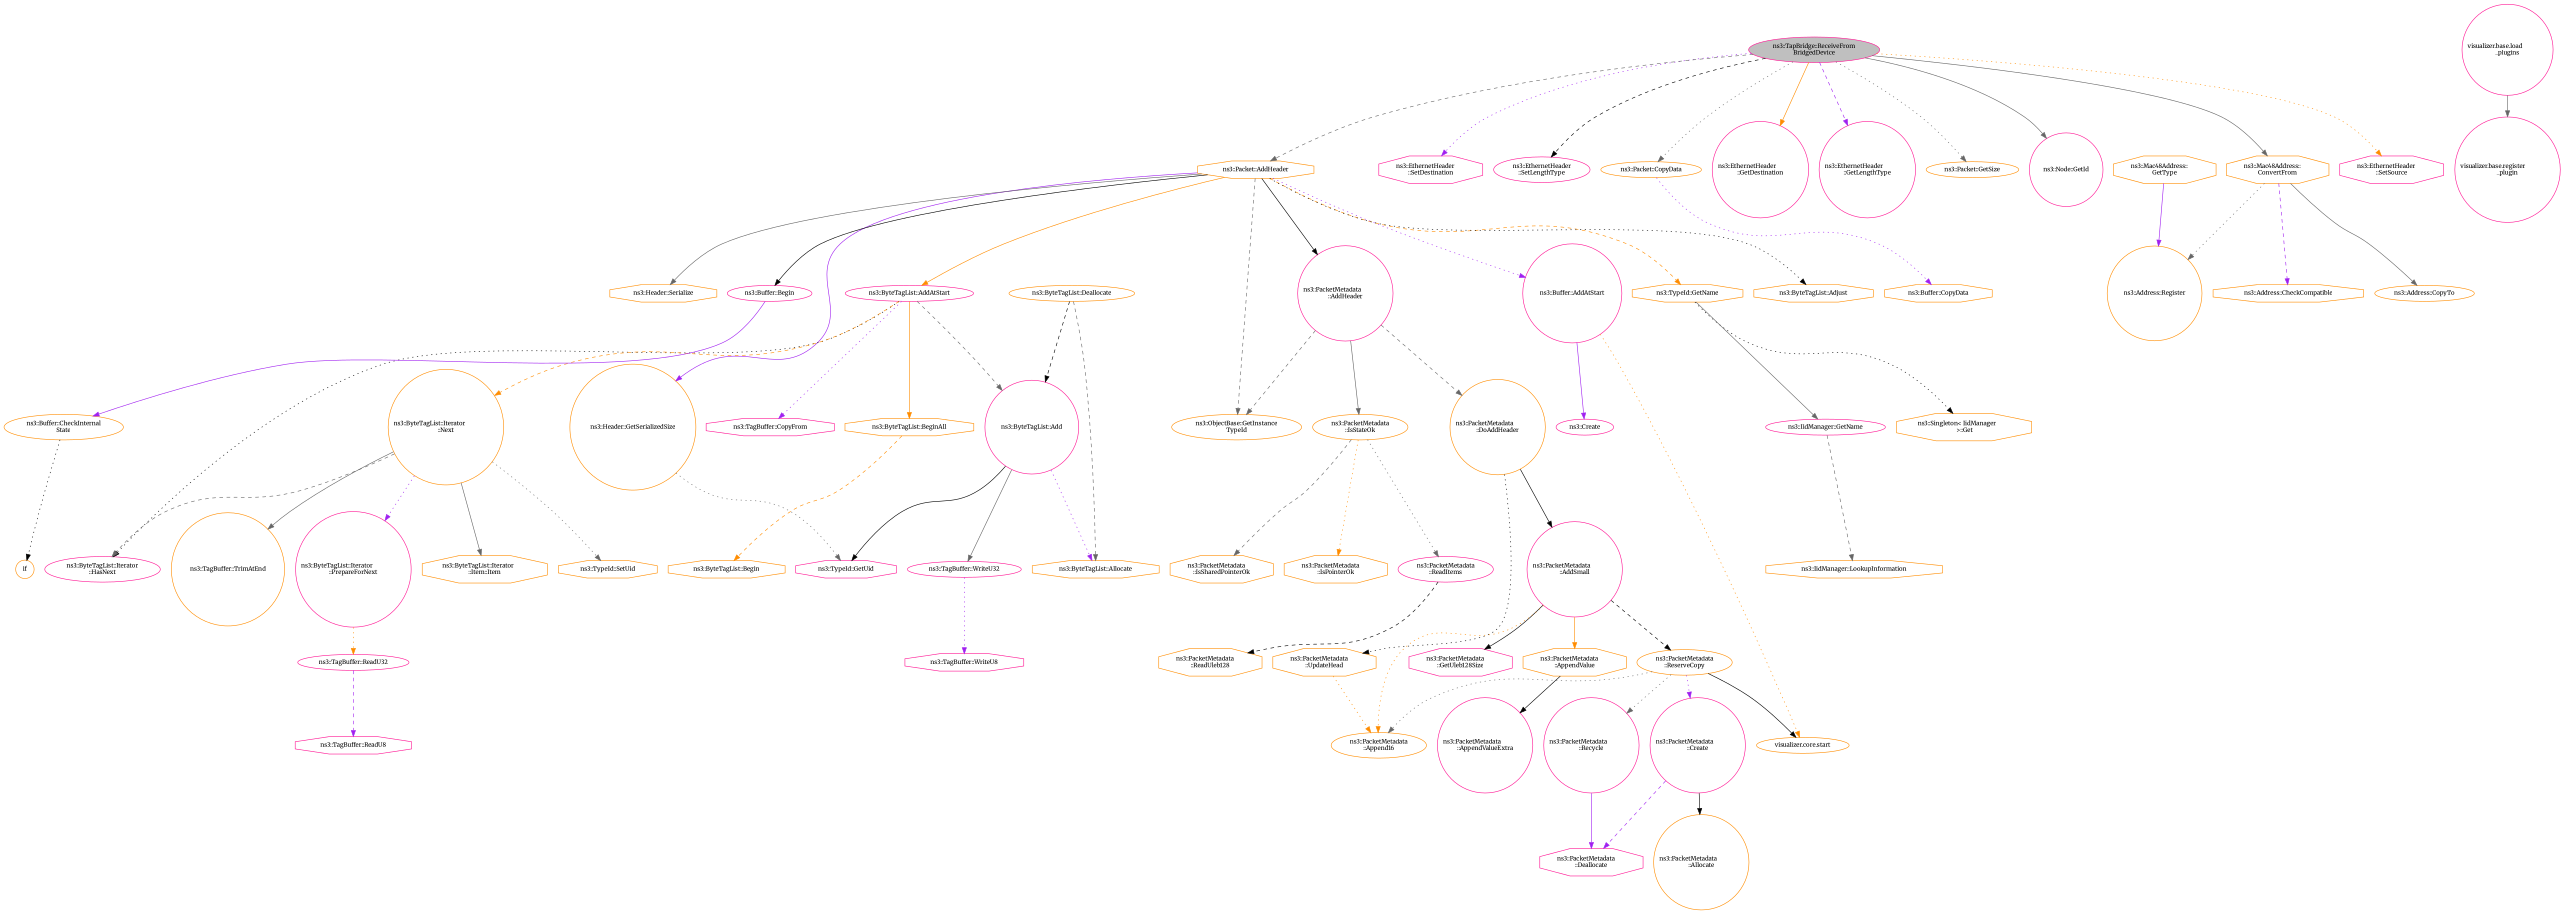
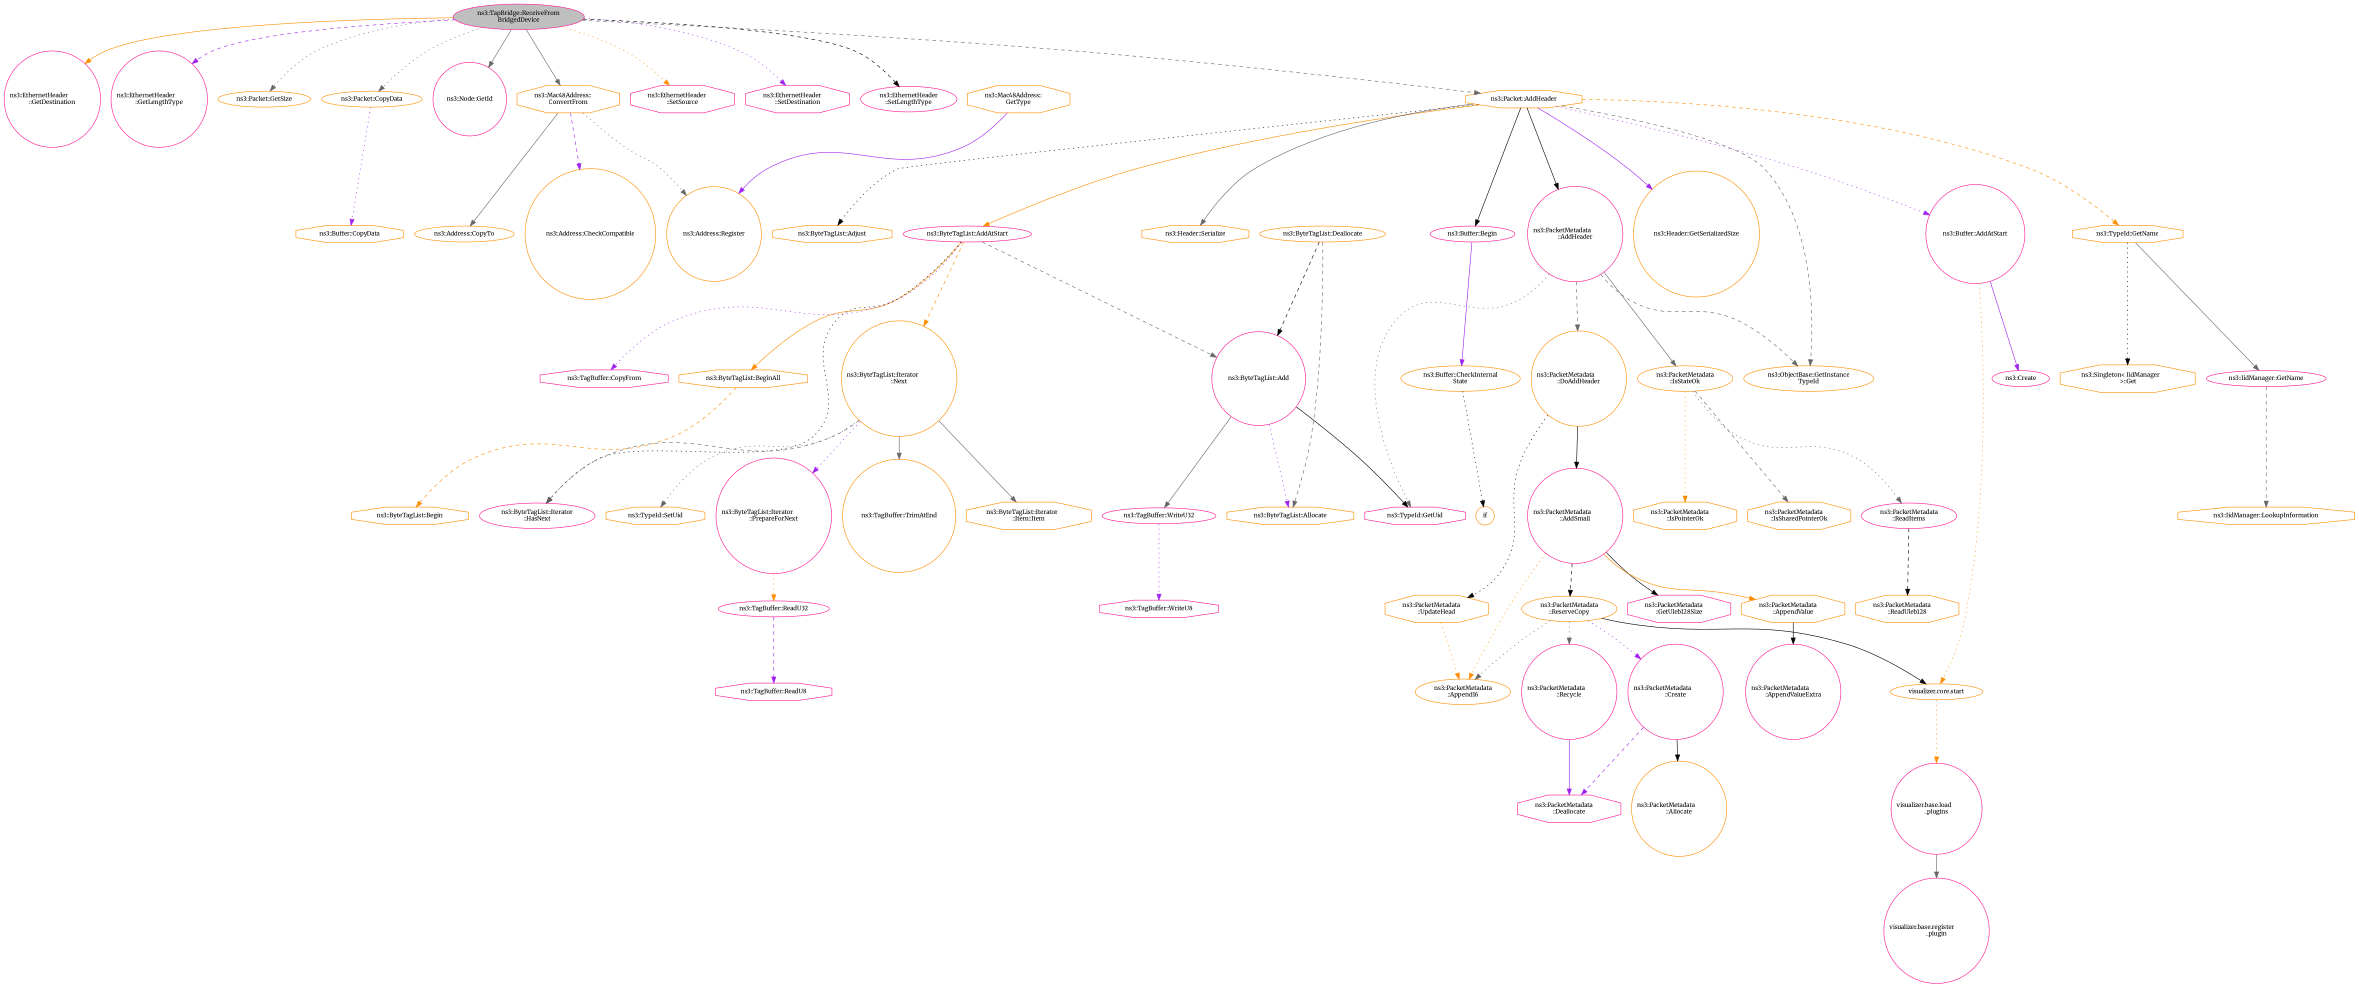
node "ns3::Address::CheckCompatible": shape octagon -> circle
edge "ns3::Header::GetSerializedSize" -> "ns3::TypeId::GetUid": now "ns3::PacketMetadata ::AddHeader" -> "ns3::TypeId::GetUid"
edge "visualizer.core.start" -> "visualizer.base.load _plugins": added
